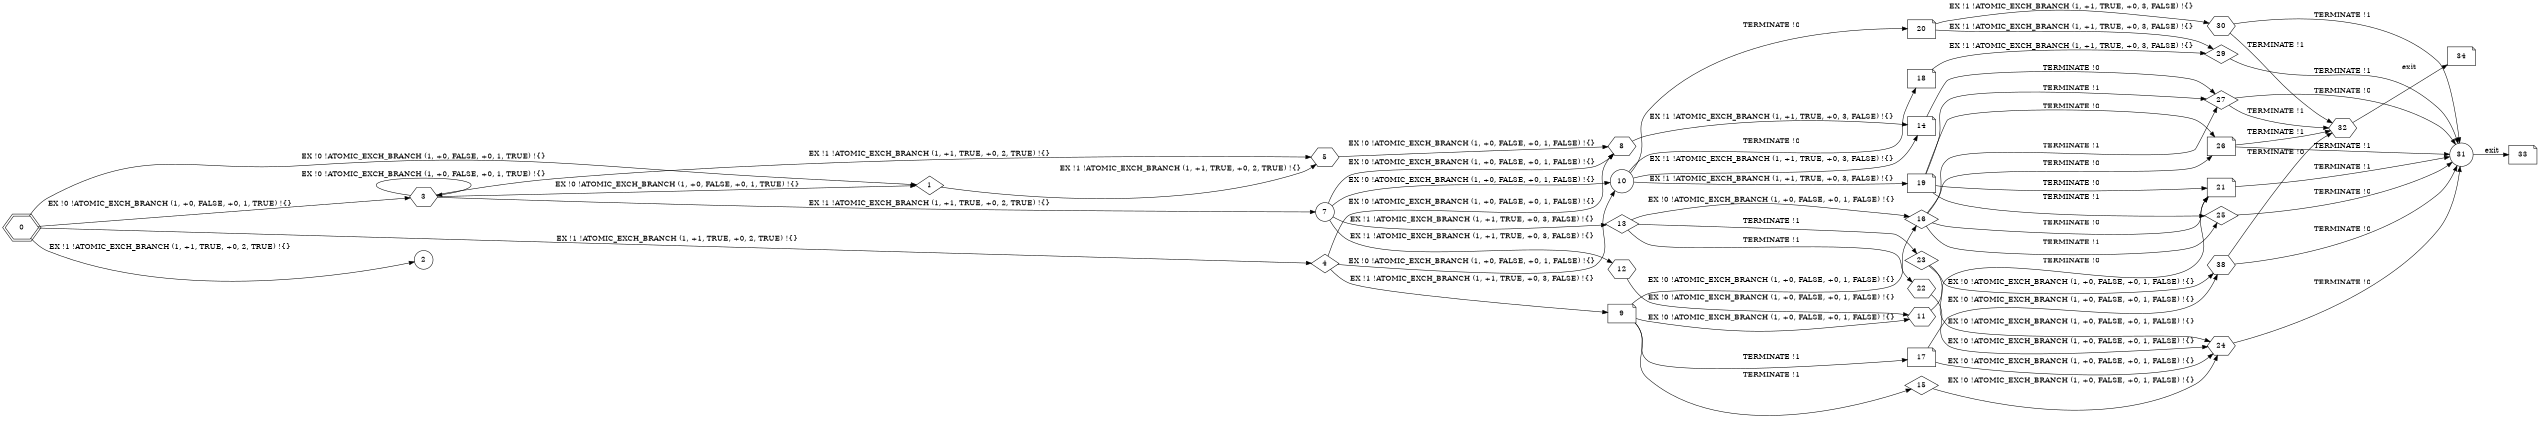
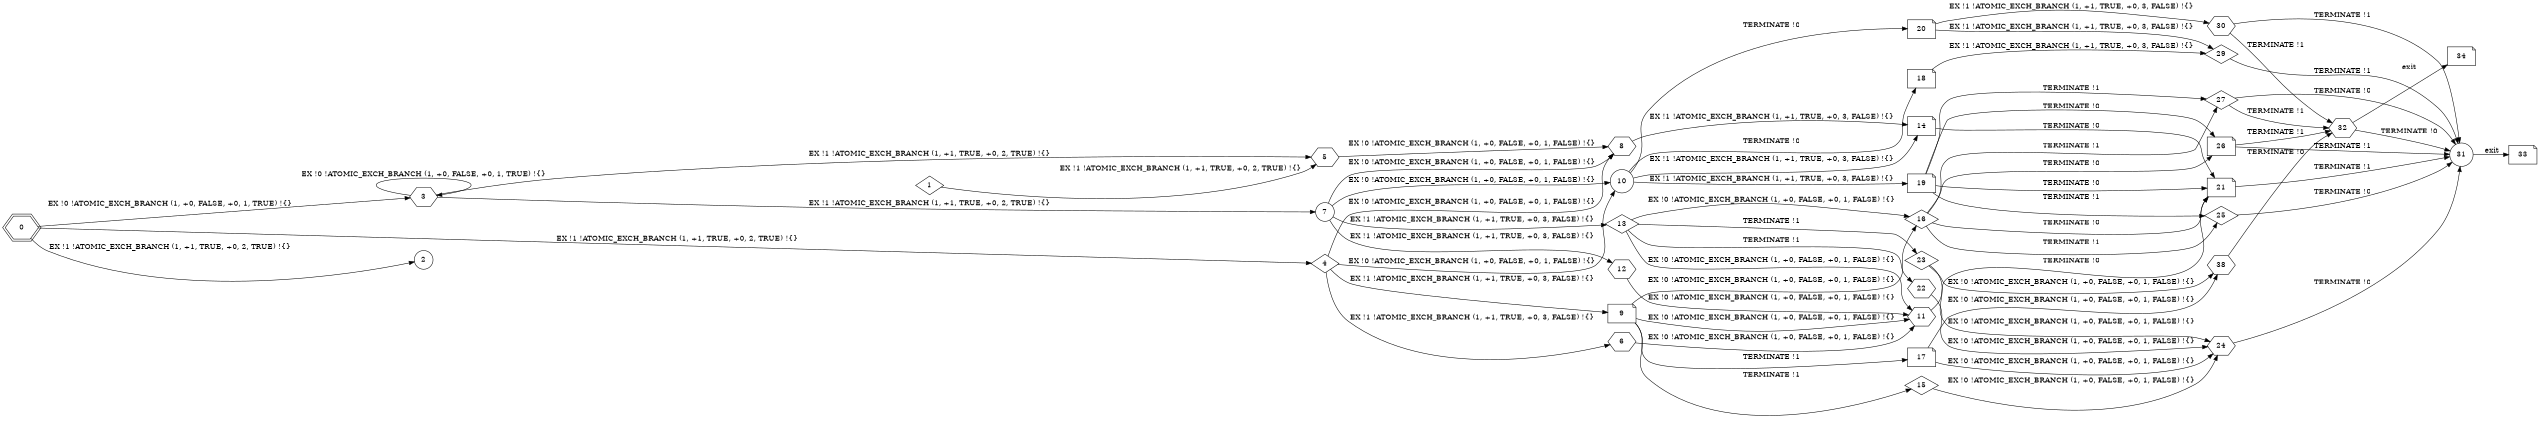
edge "14" -> "27": now "14" -> "21"
edge "0" -> "1": removed, label "EX !0 !ATOMIC_EXCH_BRANCH (1, +0, FALSE, +0, 1, TRUE) !{}"
edge "3" -> "1": removed, label "EX !0 !ATOMIC_EXCH_BRANCH (1, +0, FALSE, +0, 1, TRUE) !{}"
edge "38" -> "31": now "32" -> "31"
edge "13" -> "11": added, label "EX !0 !ATOMIC_EXCH_BRANCH (1, +0, FALSE, +0, 1, FALSE) !{}"
node "6": added
